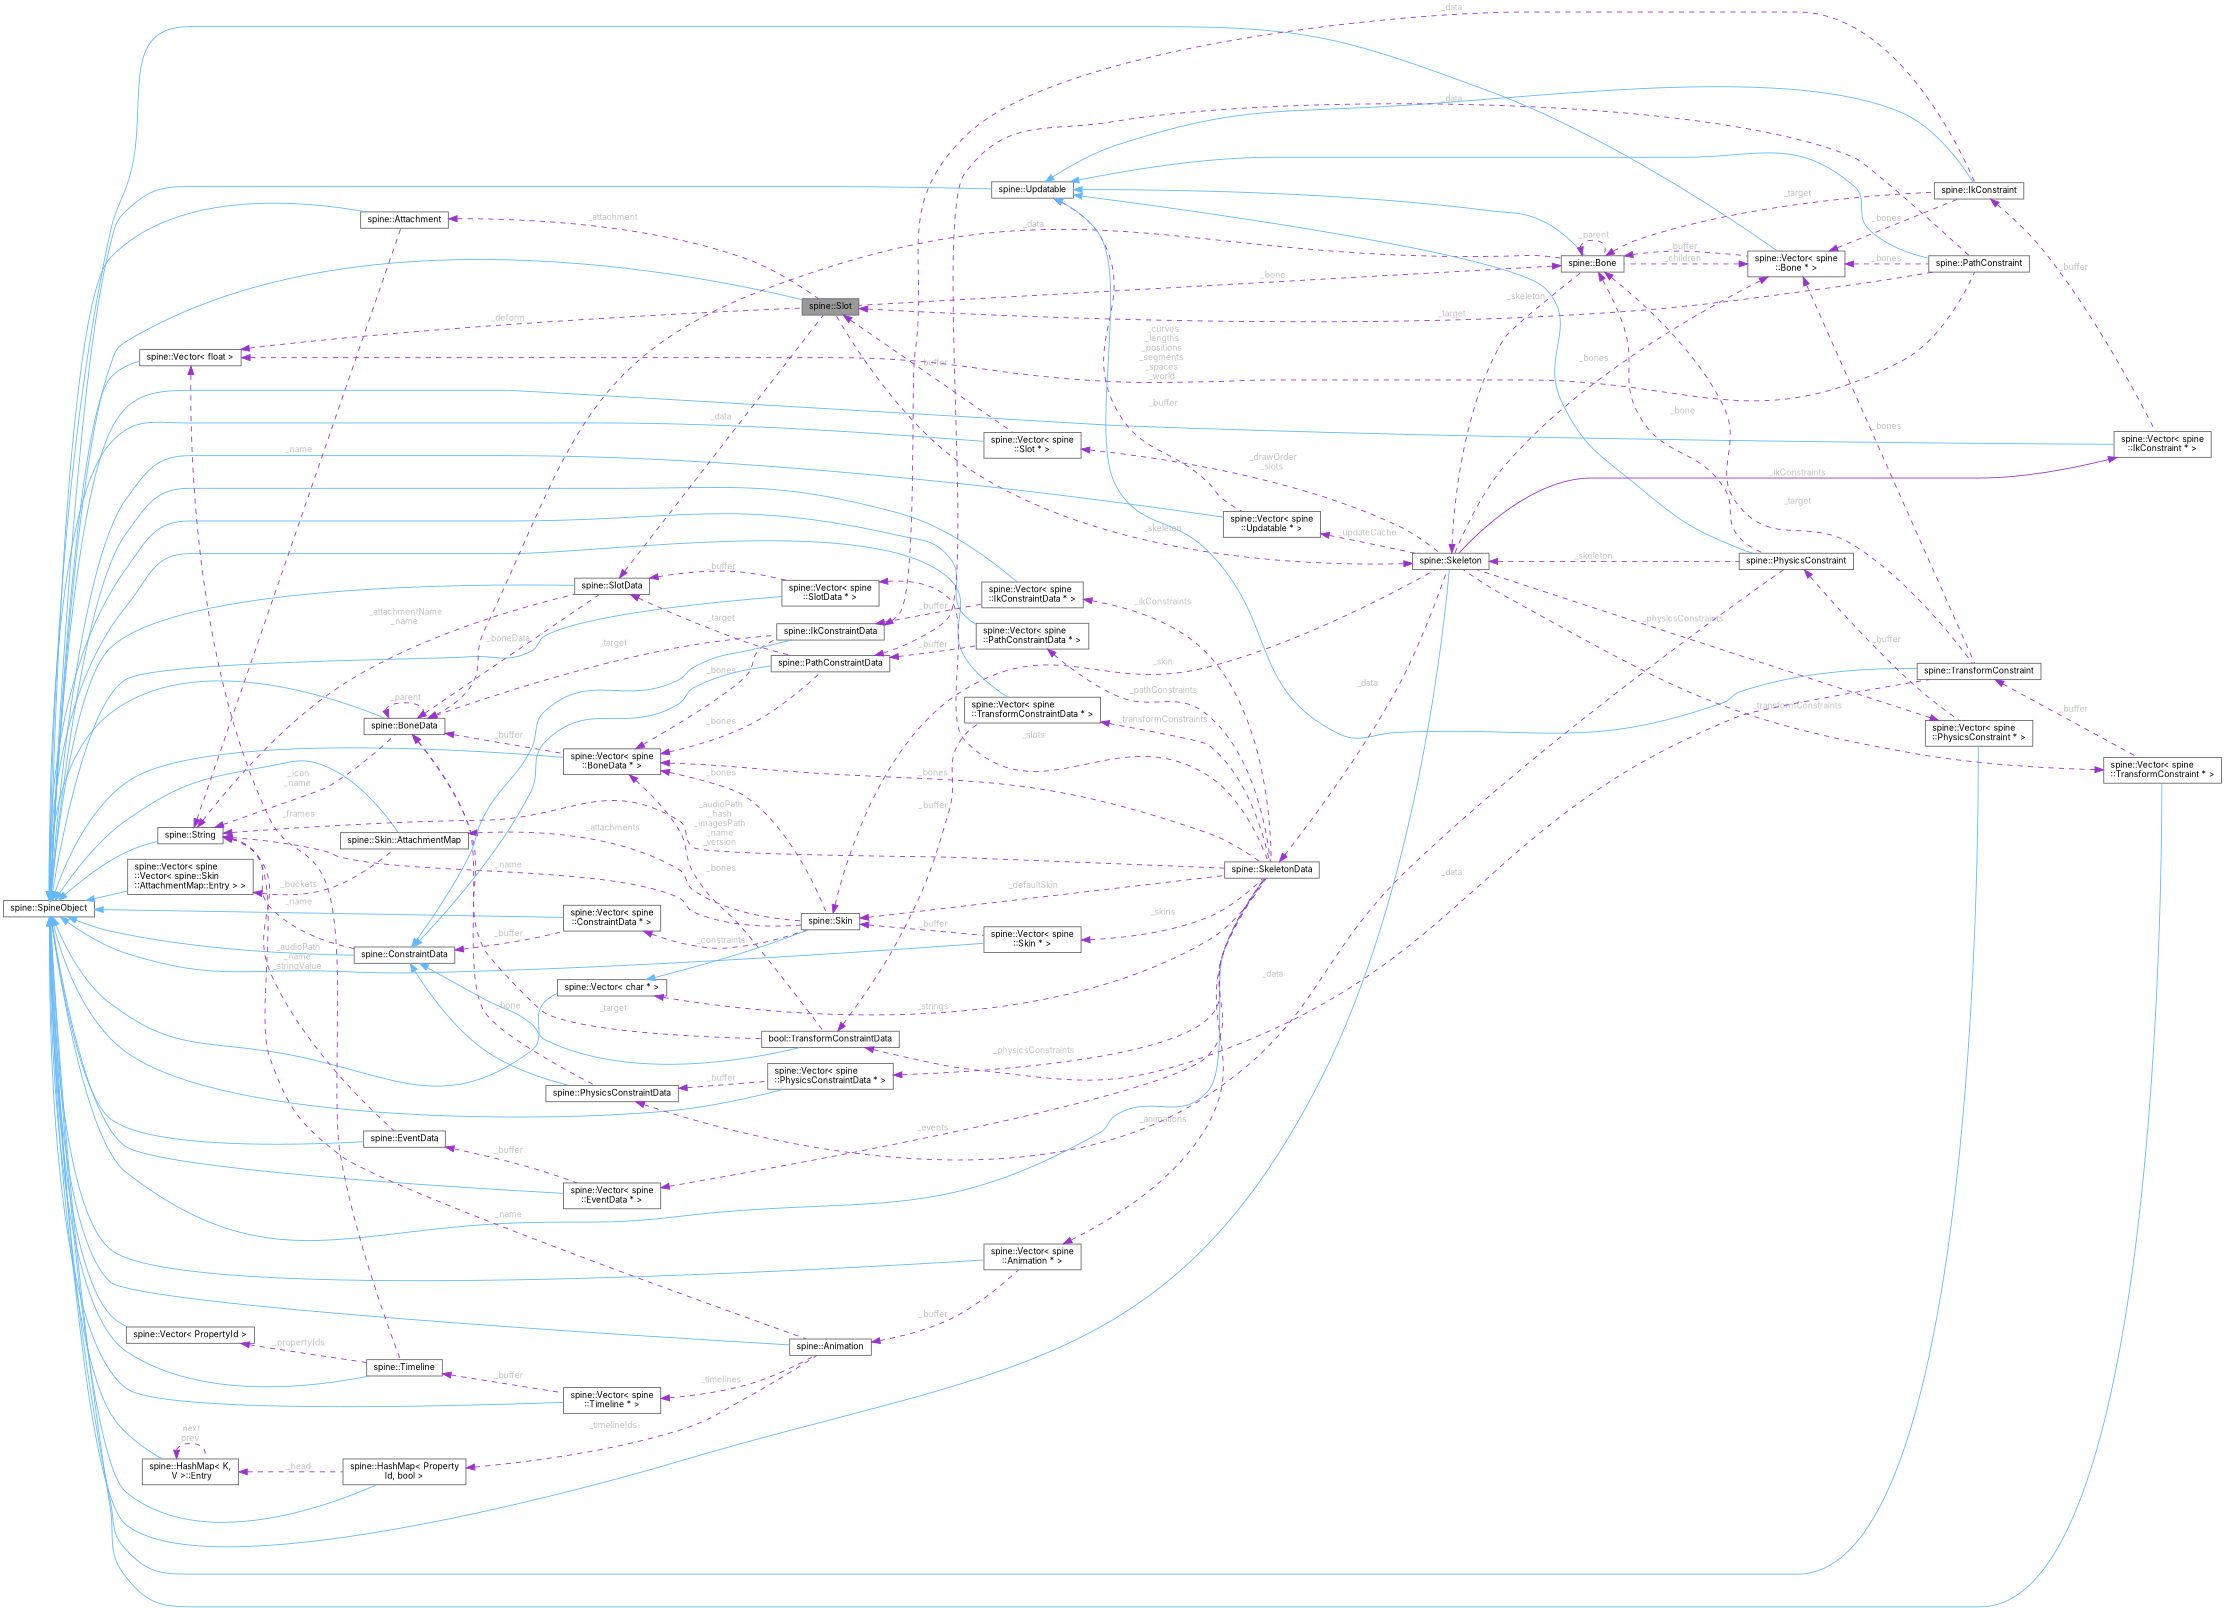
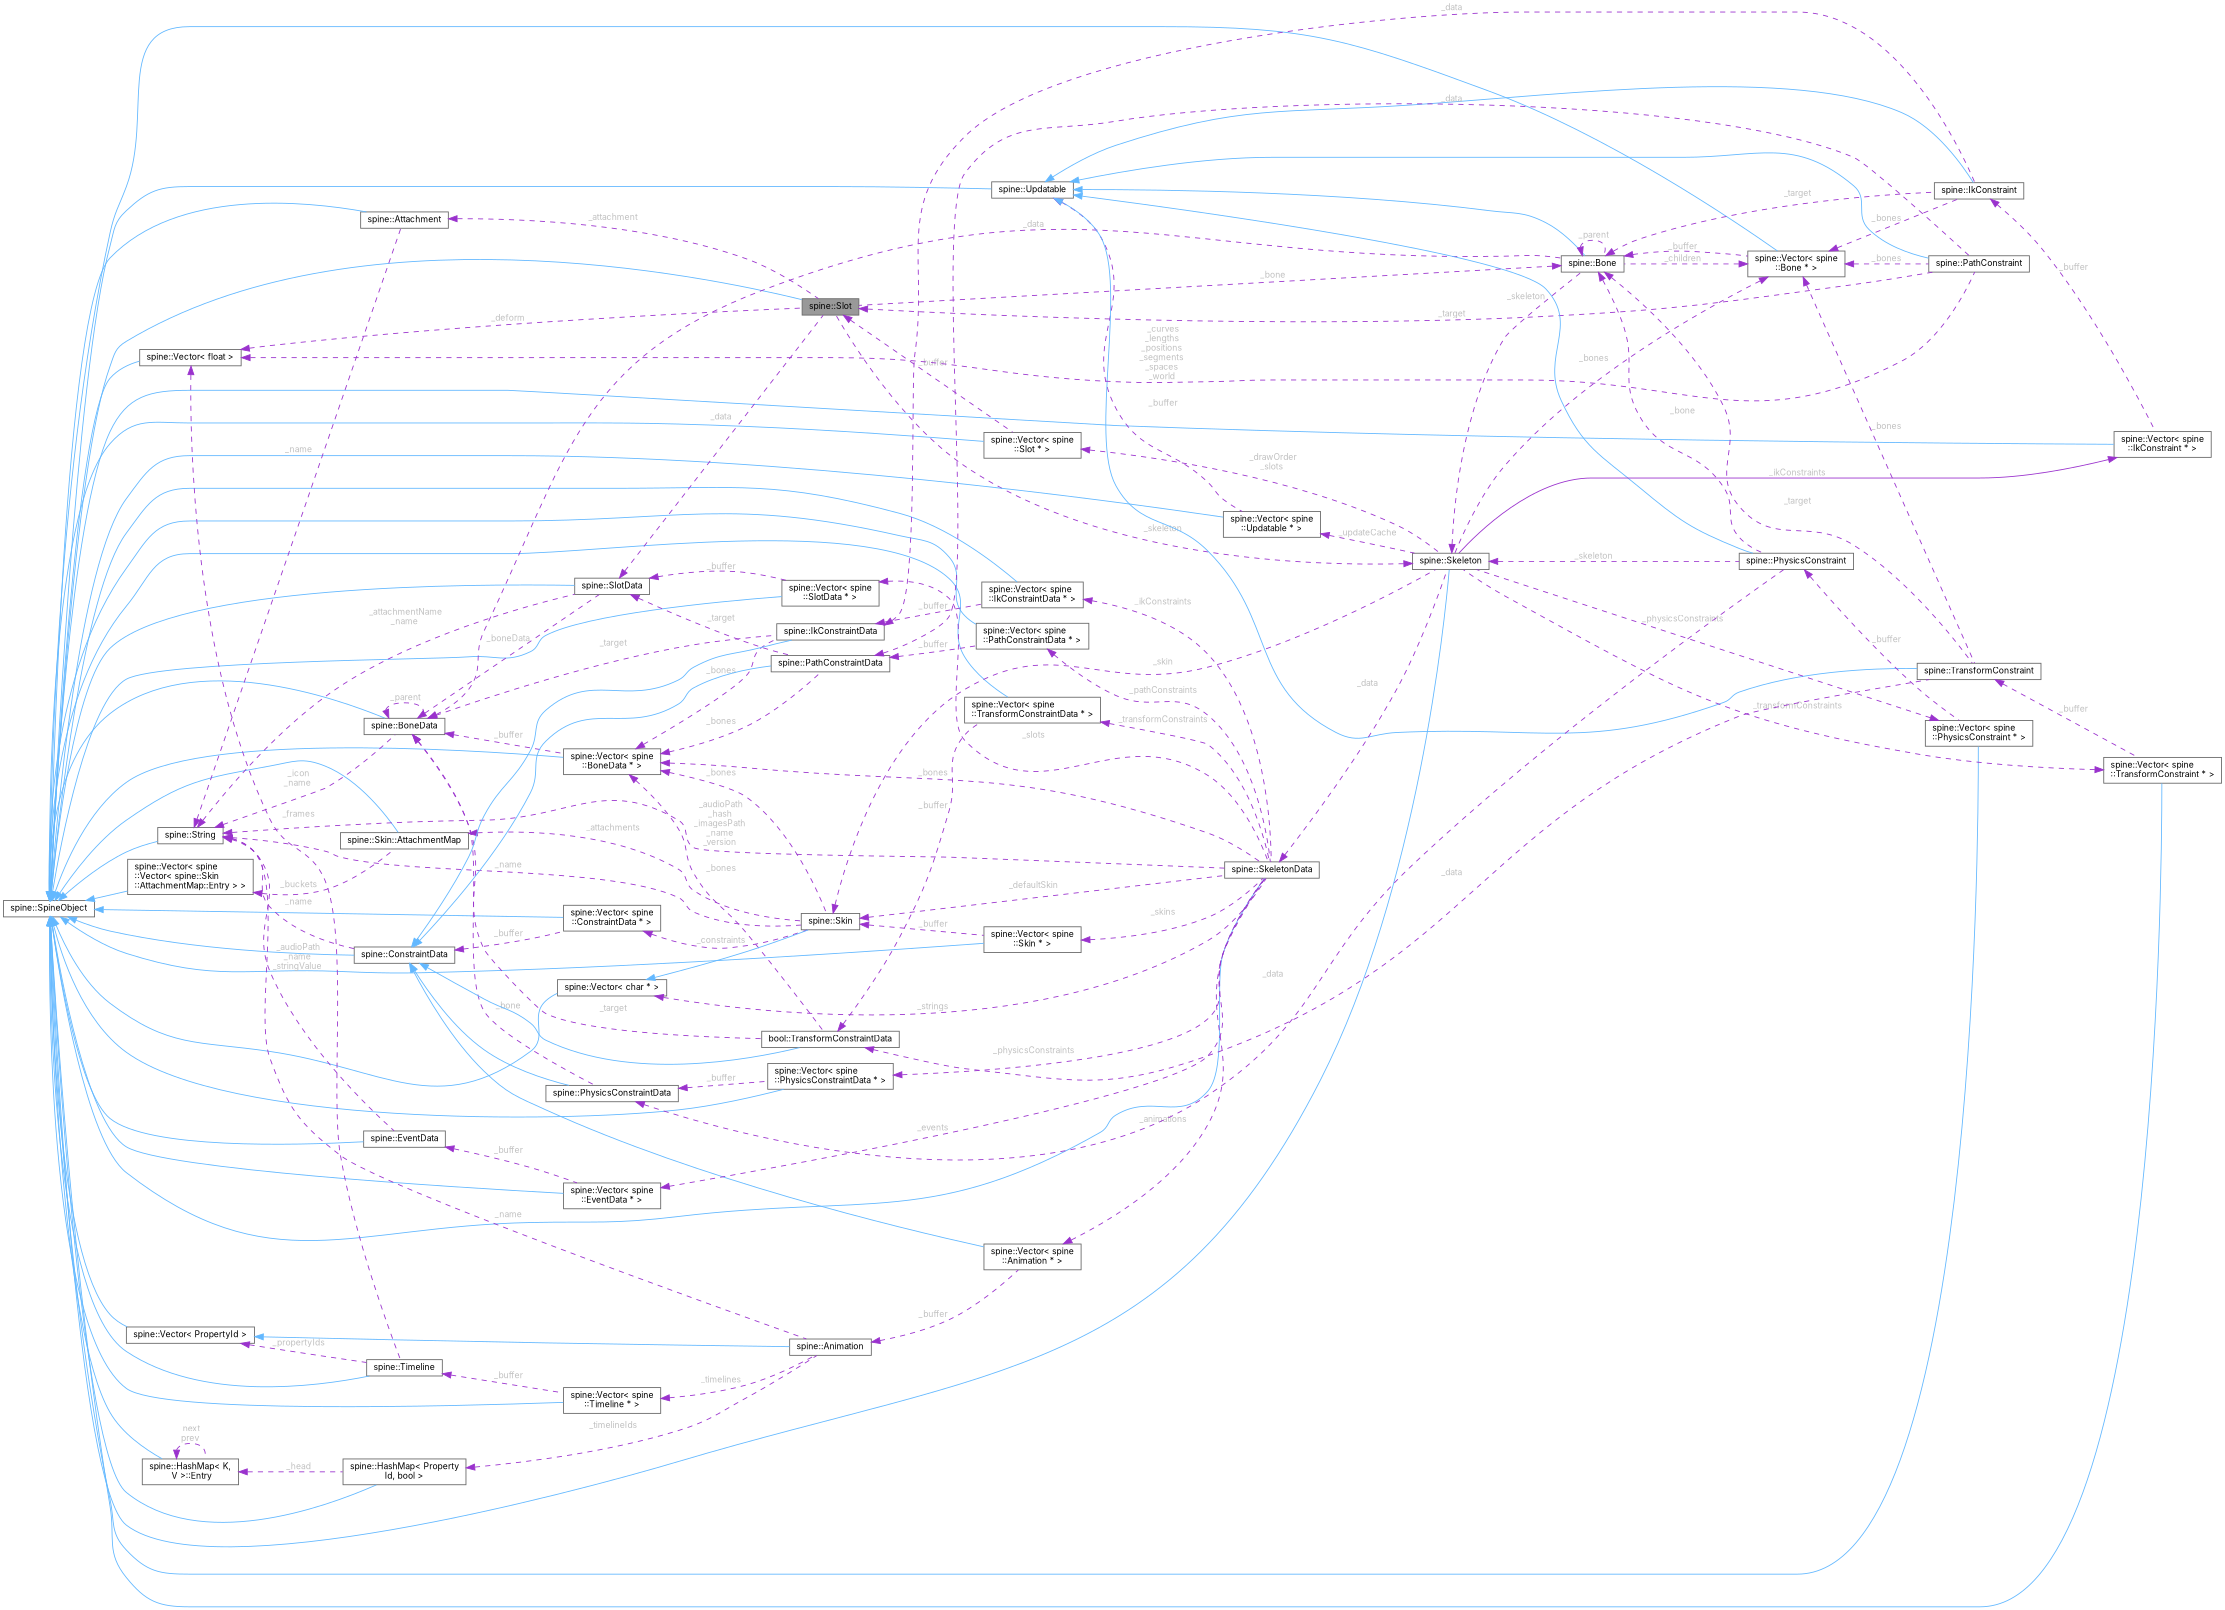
edge "spine::Vector< spine ::Animation * >" -> "spine::SpineObject": now "spine::Vector< spine ::Animation * >" -> "spine::ConstraintData"
edge "spine::Animation" -> "spine::SpineObject": now "spine::Animation" -> "spine::Vector< PropertyId >"
